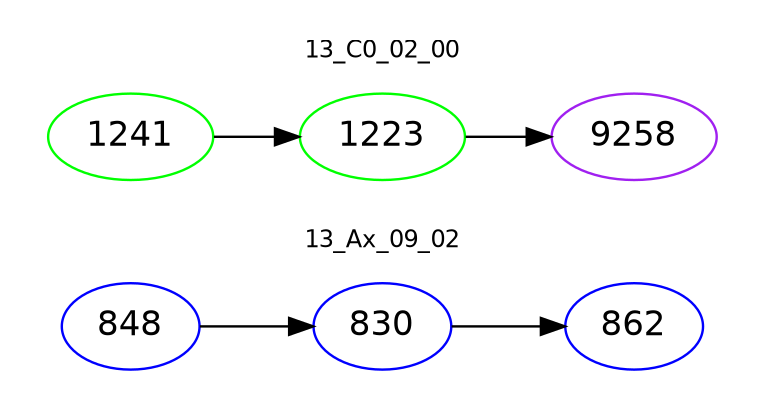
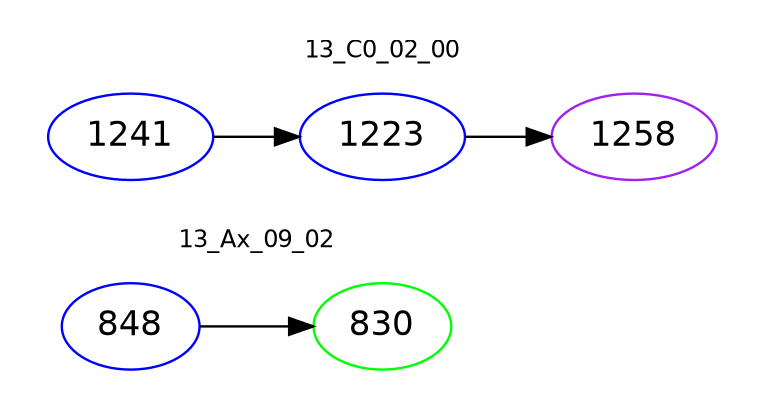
node "1241": color green -> blue
node "1223": color green -> blue
node "9258": label "9258" -> "1258"
node "830": color blue -> green
node "862": removed
